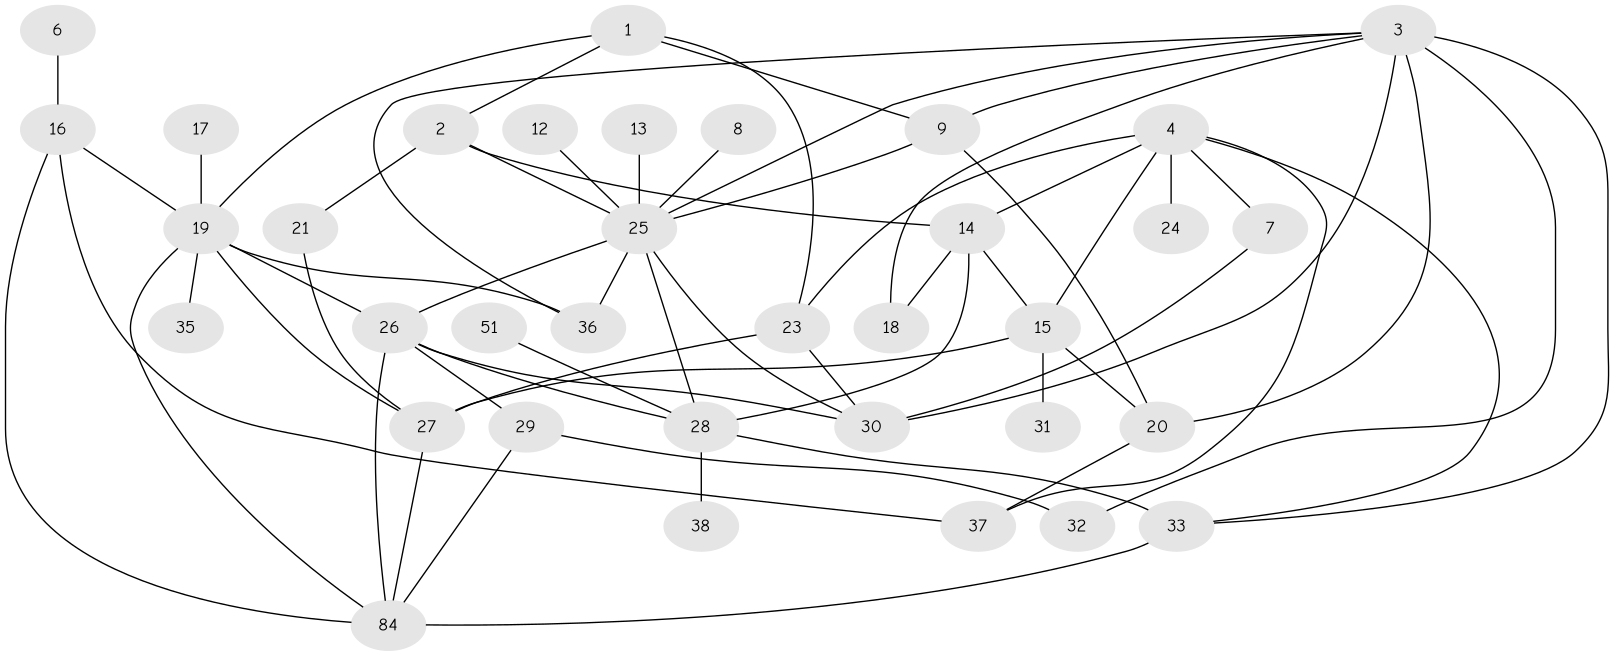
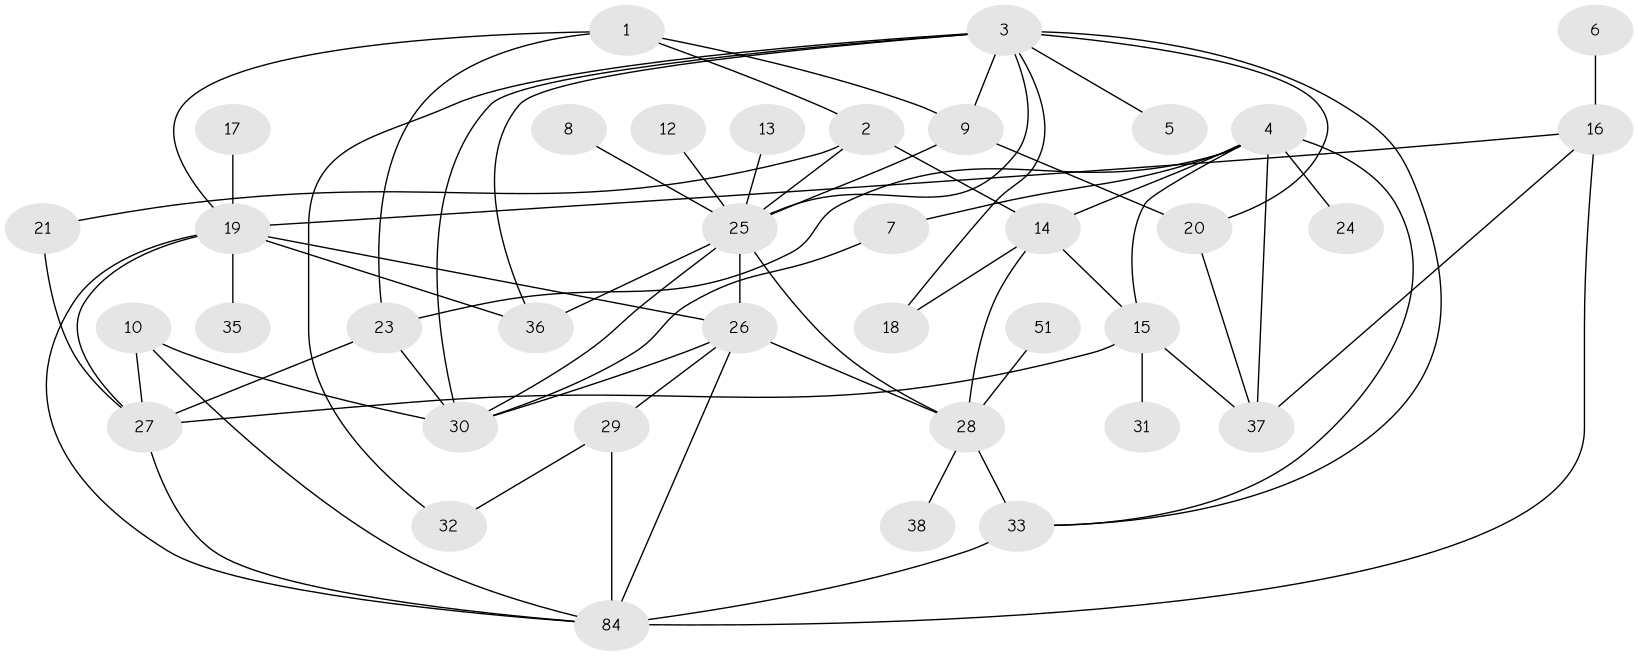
node "5": added
node "10": added
edge "15" -- "20": now "15" -- "37"
